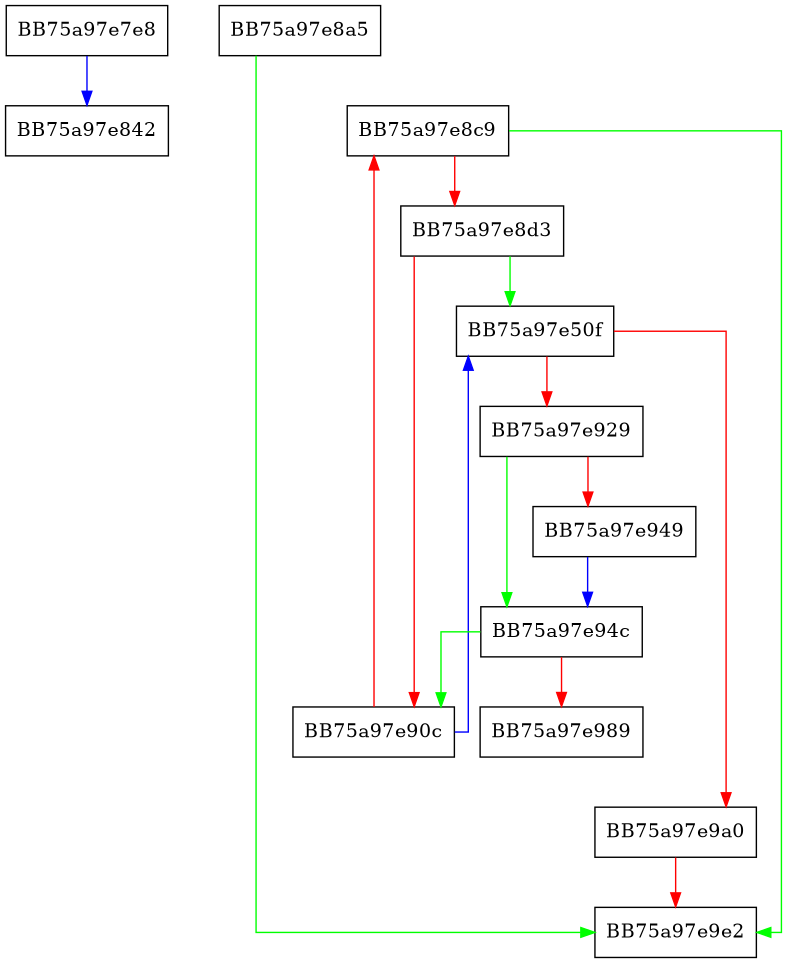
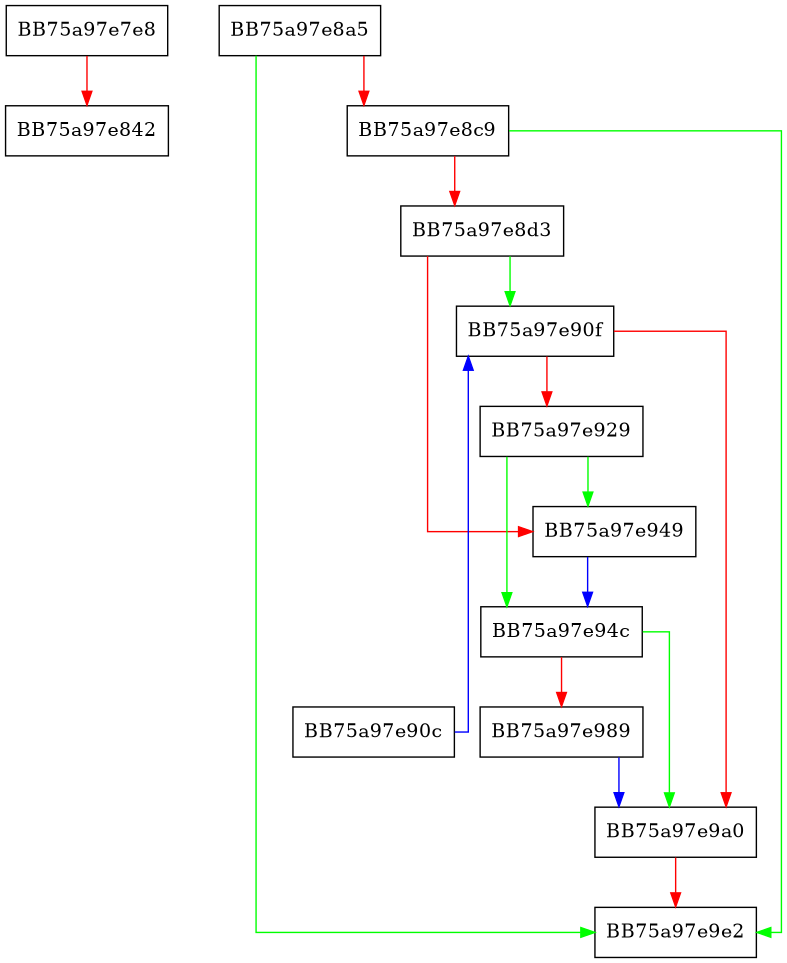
edge "BB75a97e7e8" -> "BB75a97e842": color blue -> red
node "BB75a97e50f": label "BB75a97e50f" -> "BB75a97e90f"
edge "BB75a97e90c" -> "BB75a97e8c9": now "BB75a97e8a5" -> "BB75a97e8c9"
edge "BB75a97e929" -> "BB75a97e949": color red -> green
edge "BB75a97e8d3" -> "BB75a97e90c": now "BB75a97e8d3" -> "BB75a97e949"
edge "BB75a97e94c" -> "BB75a97e90c": now "BB75a97e94c" -> "BB75a97e9a0"
edge "BB75a97e989" -> "BB75a97e9a0": added
